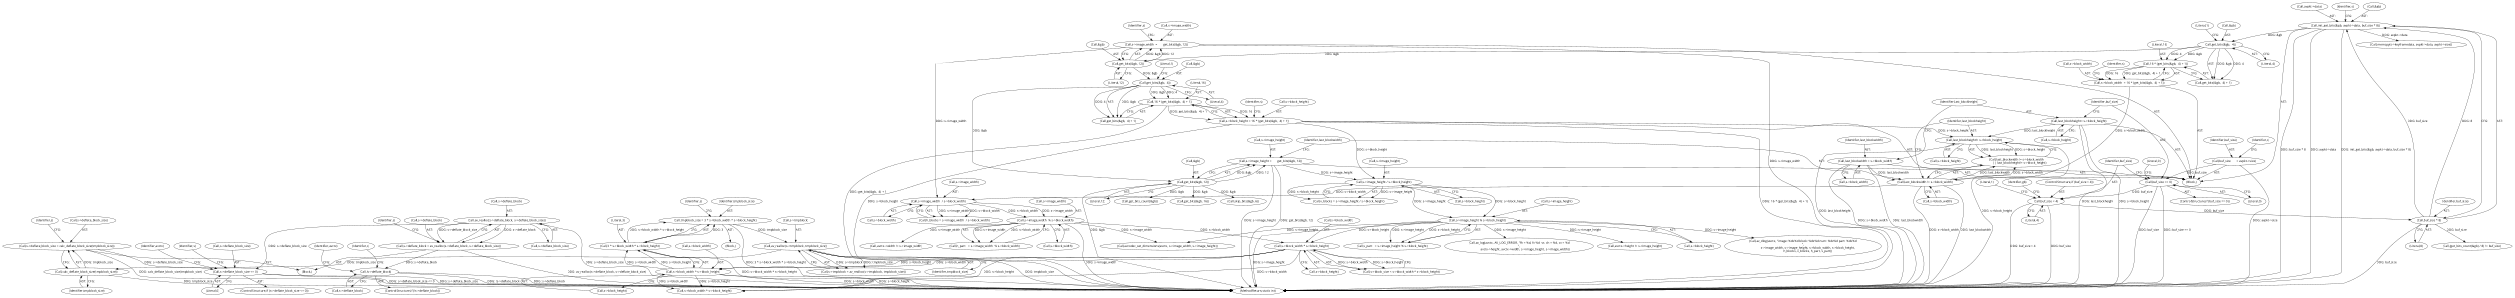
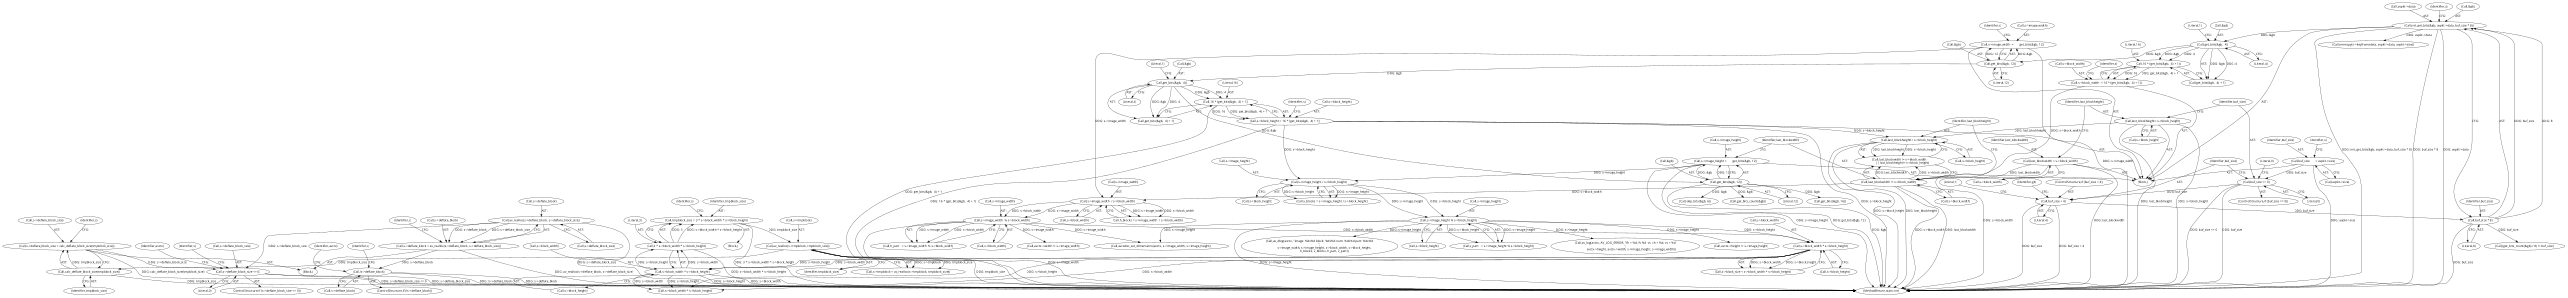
node "(Call,avpkt->size)": added
